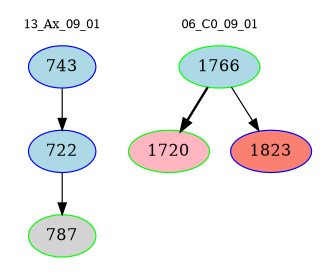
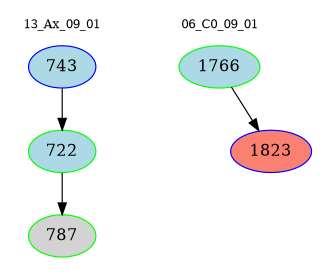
node "722": color blue -> green
node "1720": removed
